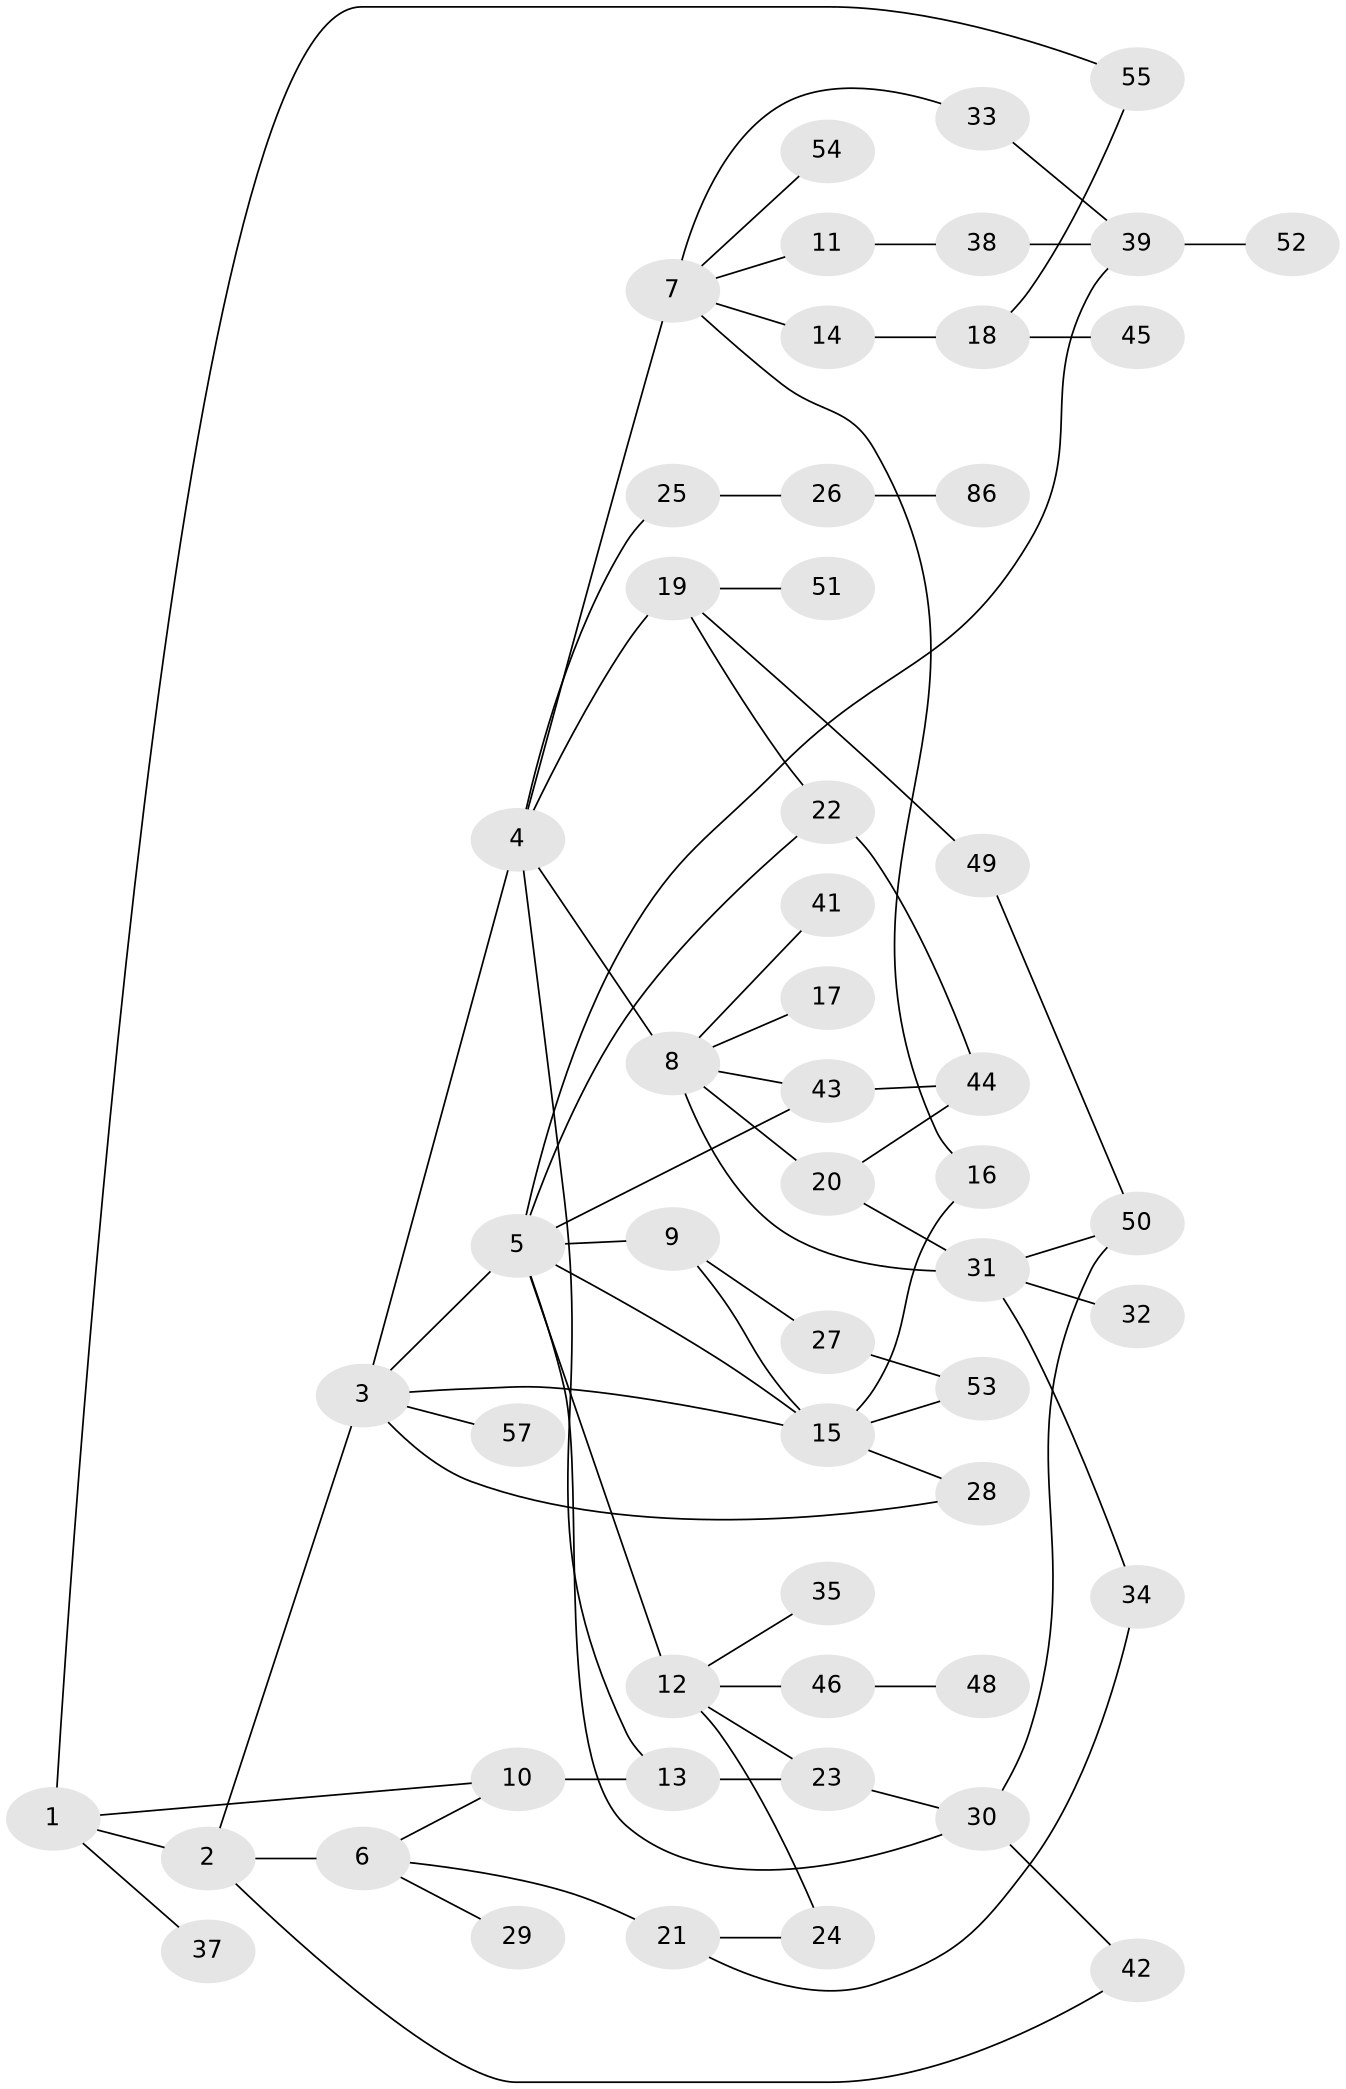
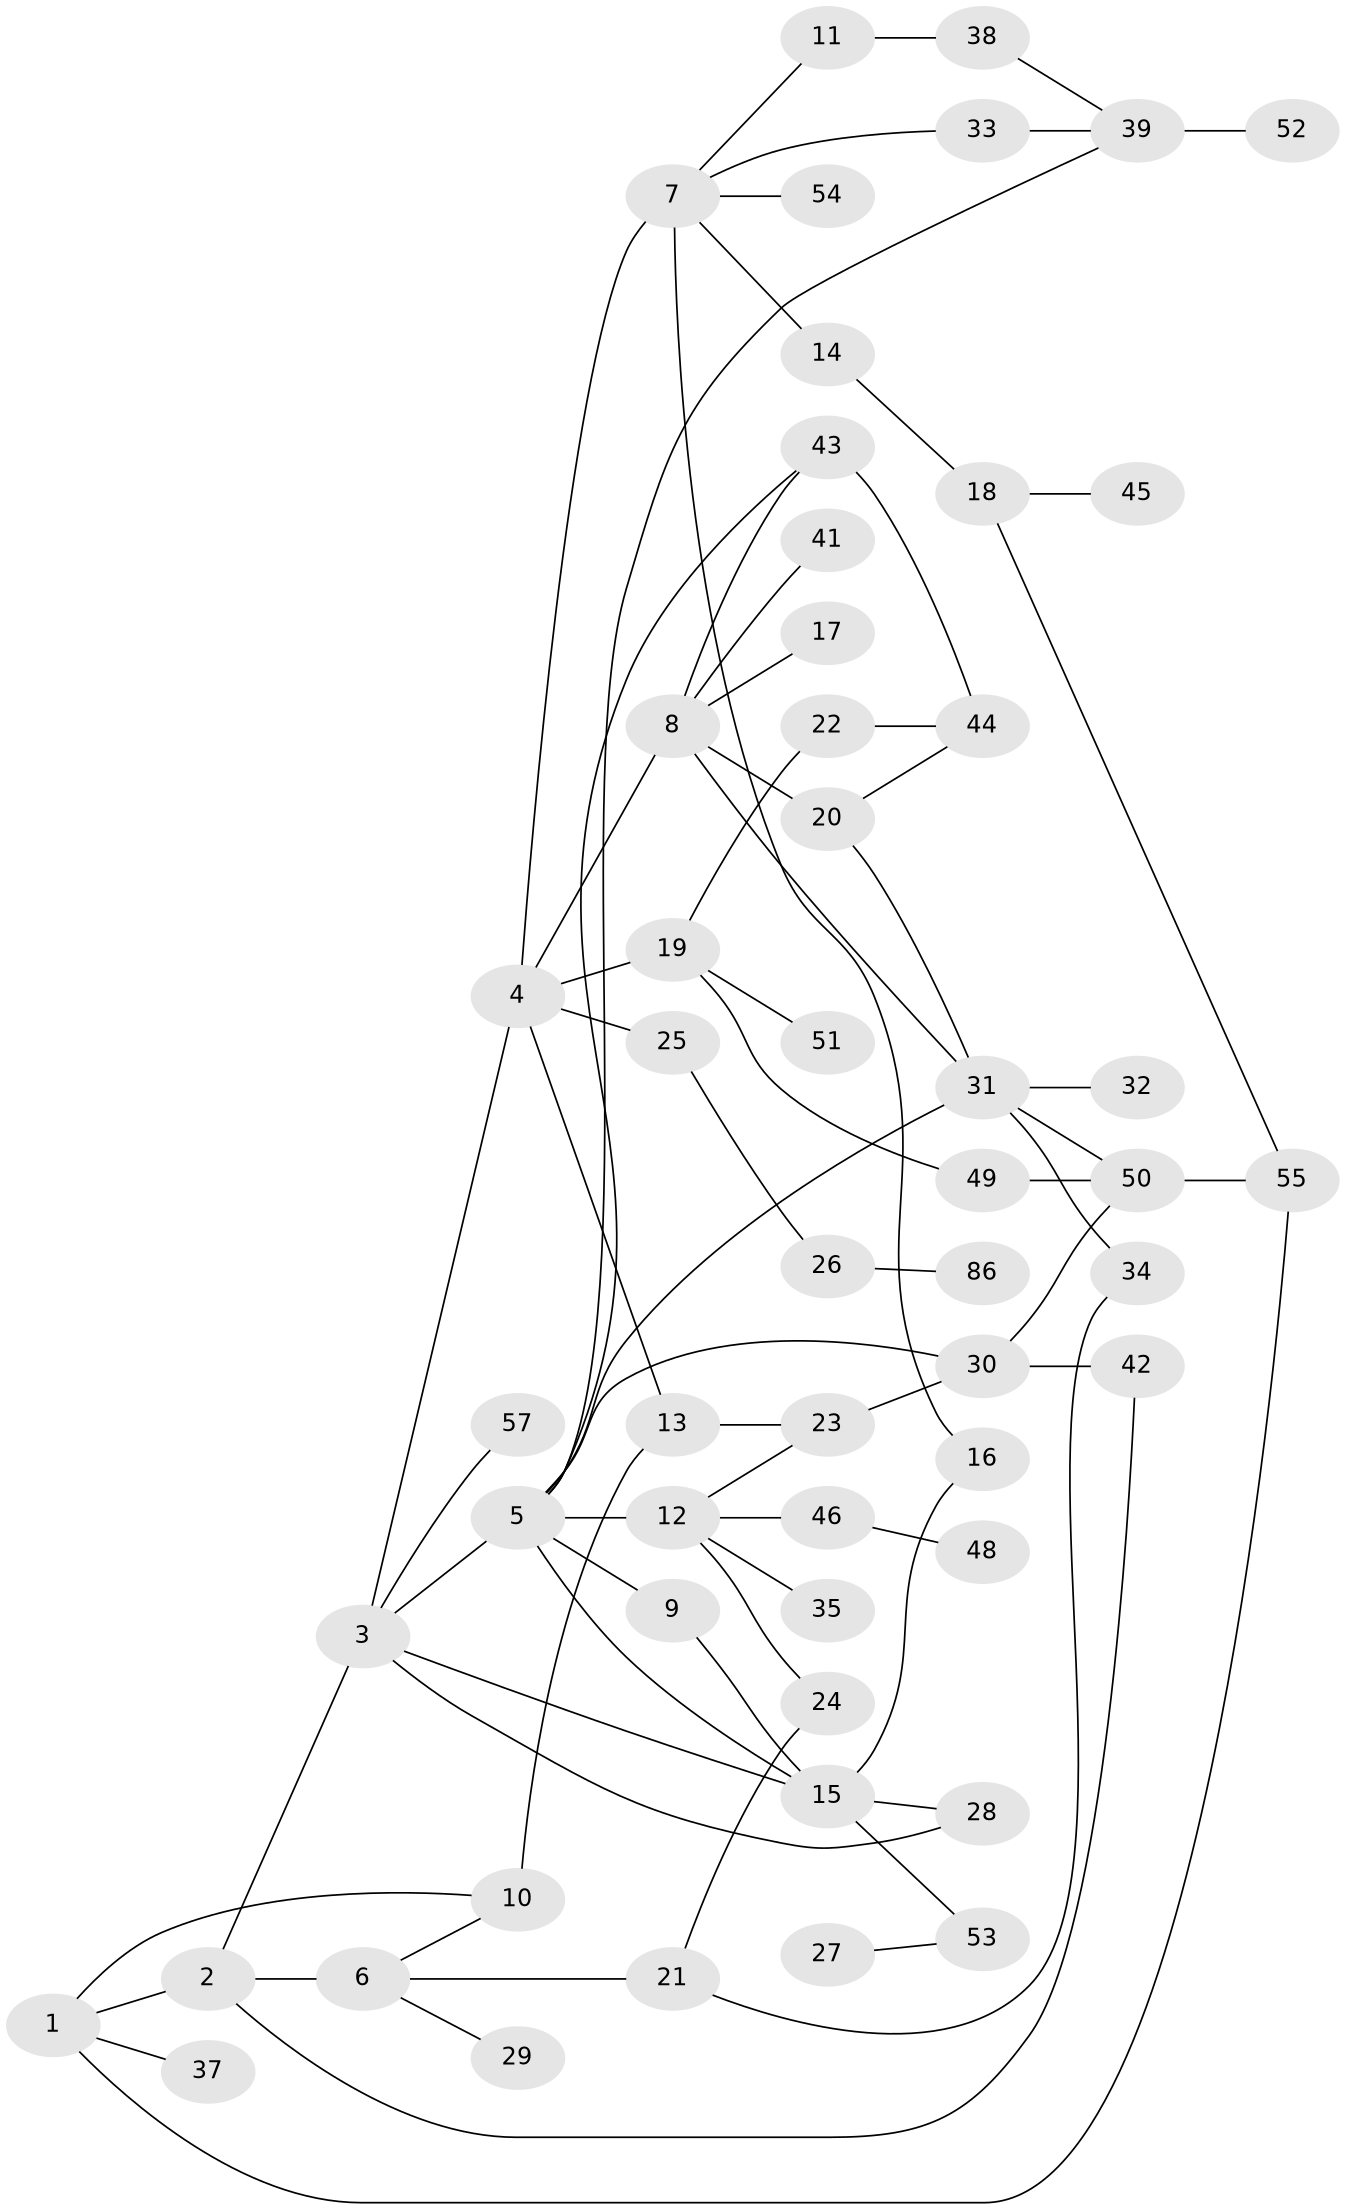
edge "22" -- "5": now "31" -- "5"
edge "50" -- "55": added
edge "9" -- "27": removed
